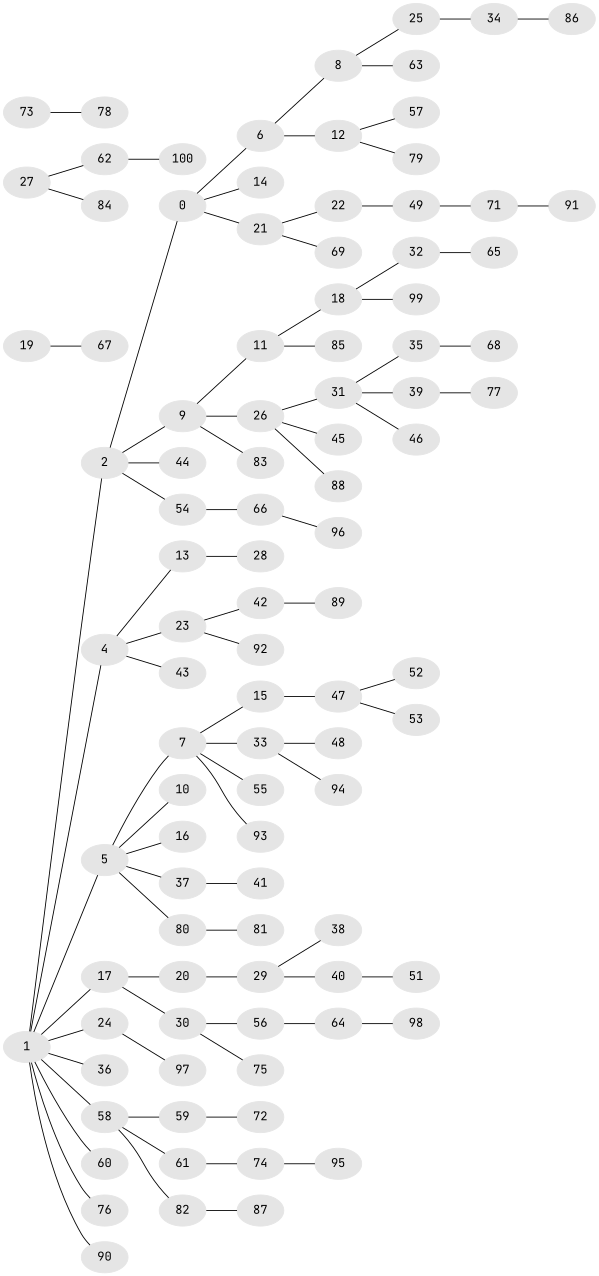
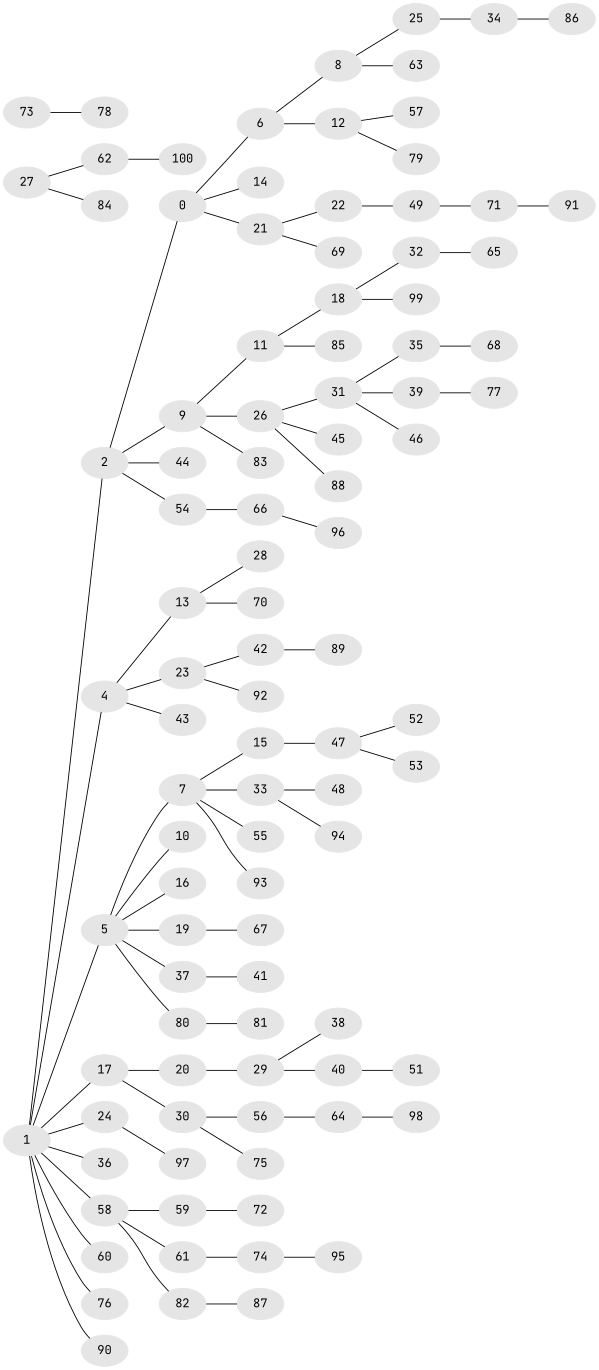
node "70": added
edge "5" -- "19": added
